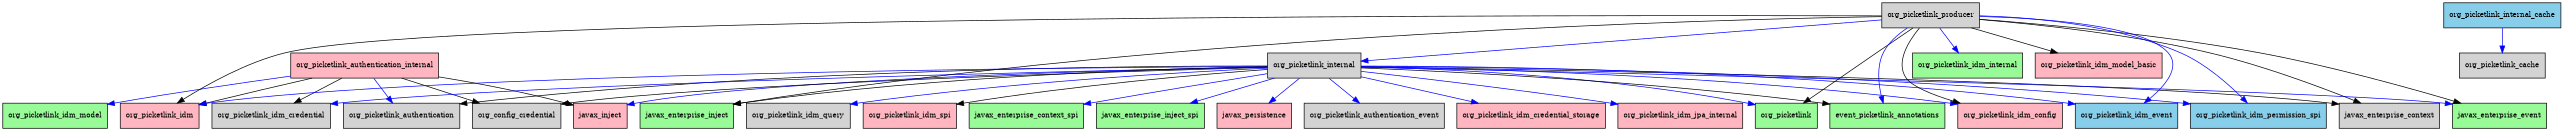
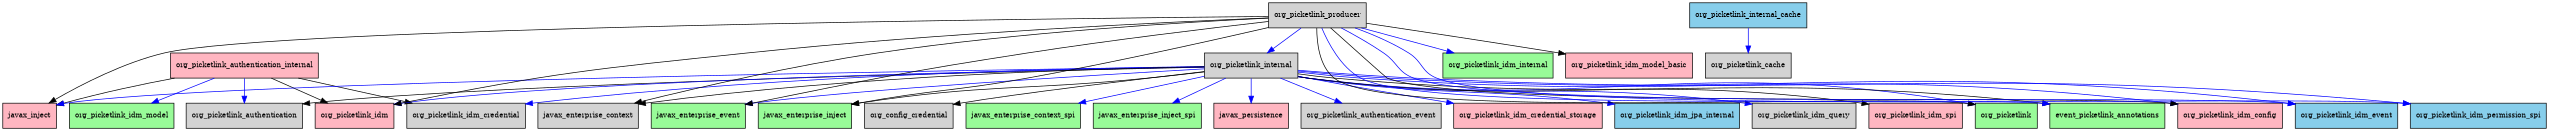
edge "org_picketlink_producer" -> "javax_inject": added
edge "org_picketlink_authentication_internal" -> "org_config_credential": removed
node "org_picketlink_idm_jpa_internal": fillcolor lightpink -> skyblue
